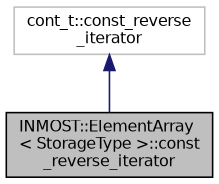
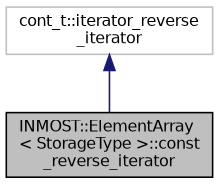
node "cont_t::const_reverse _iterator": label "cont_t::const_reverse _iterator" -> "cont_t::iterator_reverse _iterator"
